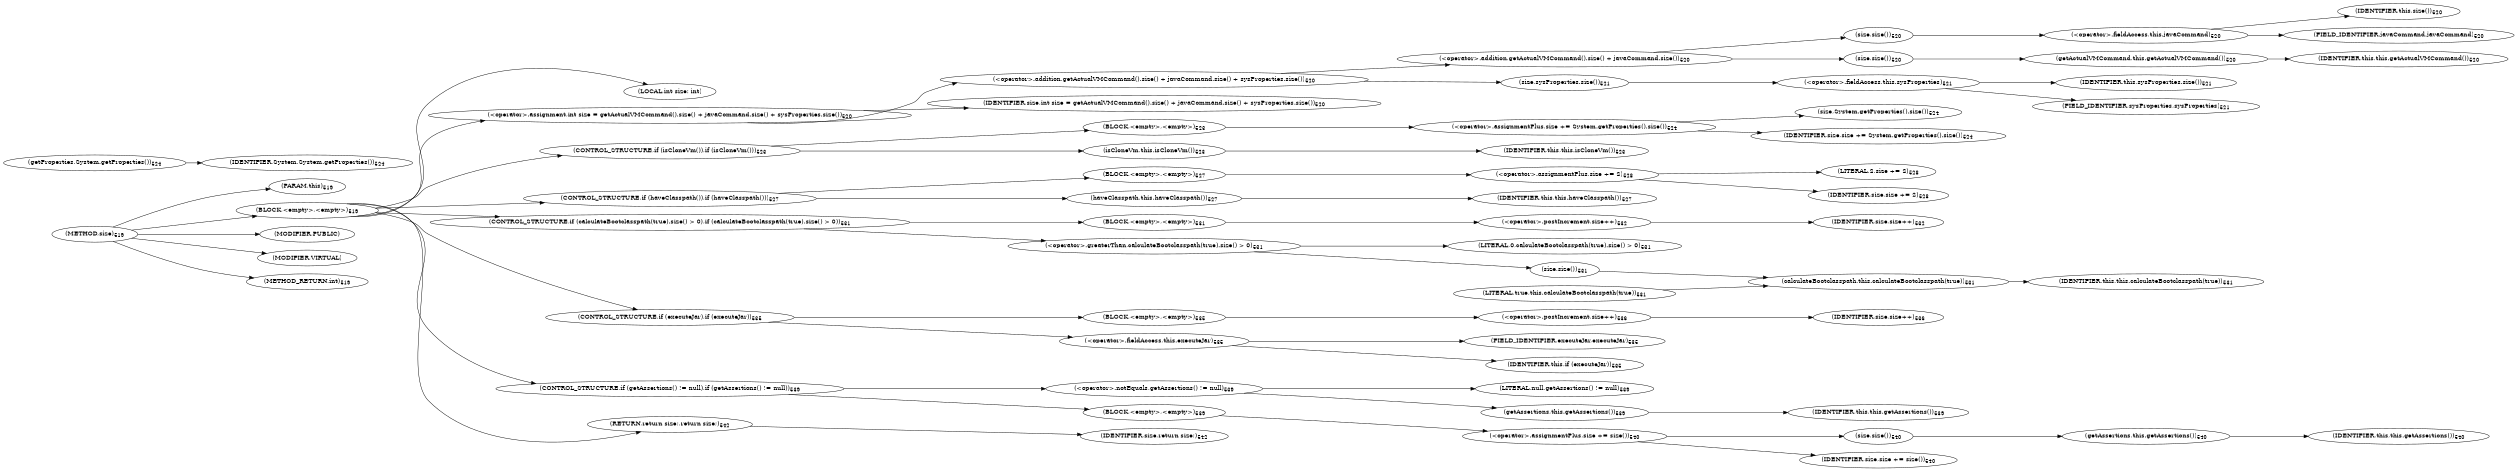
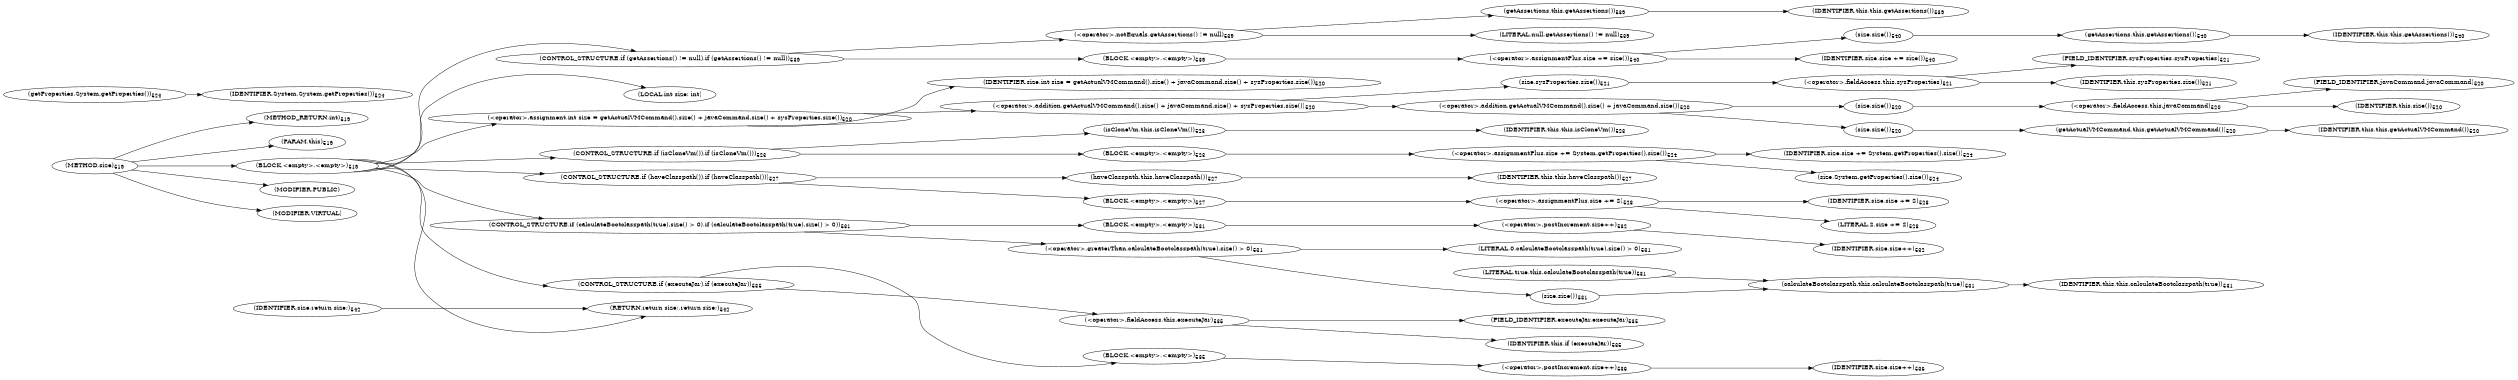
edge "(RETURN,return size;,return size;)" -> "(IDENTIFIER,size,return size;)": reversed
